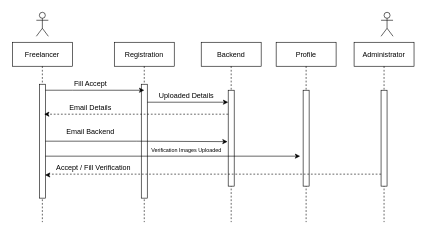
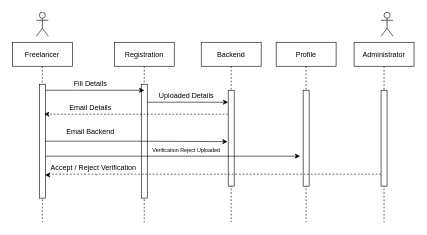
node "Fill Accept": label "Fill Accept" -> "Fill Details"
node "Verification Images Uploaded": label "Verification Images Uploaded" -> "Verification Reject Uploaded"
node "Accept / Fill Verification": label "Accept / Fill Verification" -> "Accept / Reject Verification"
